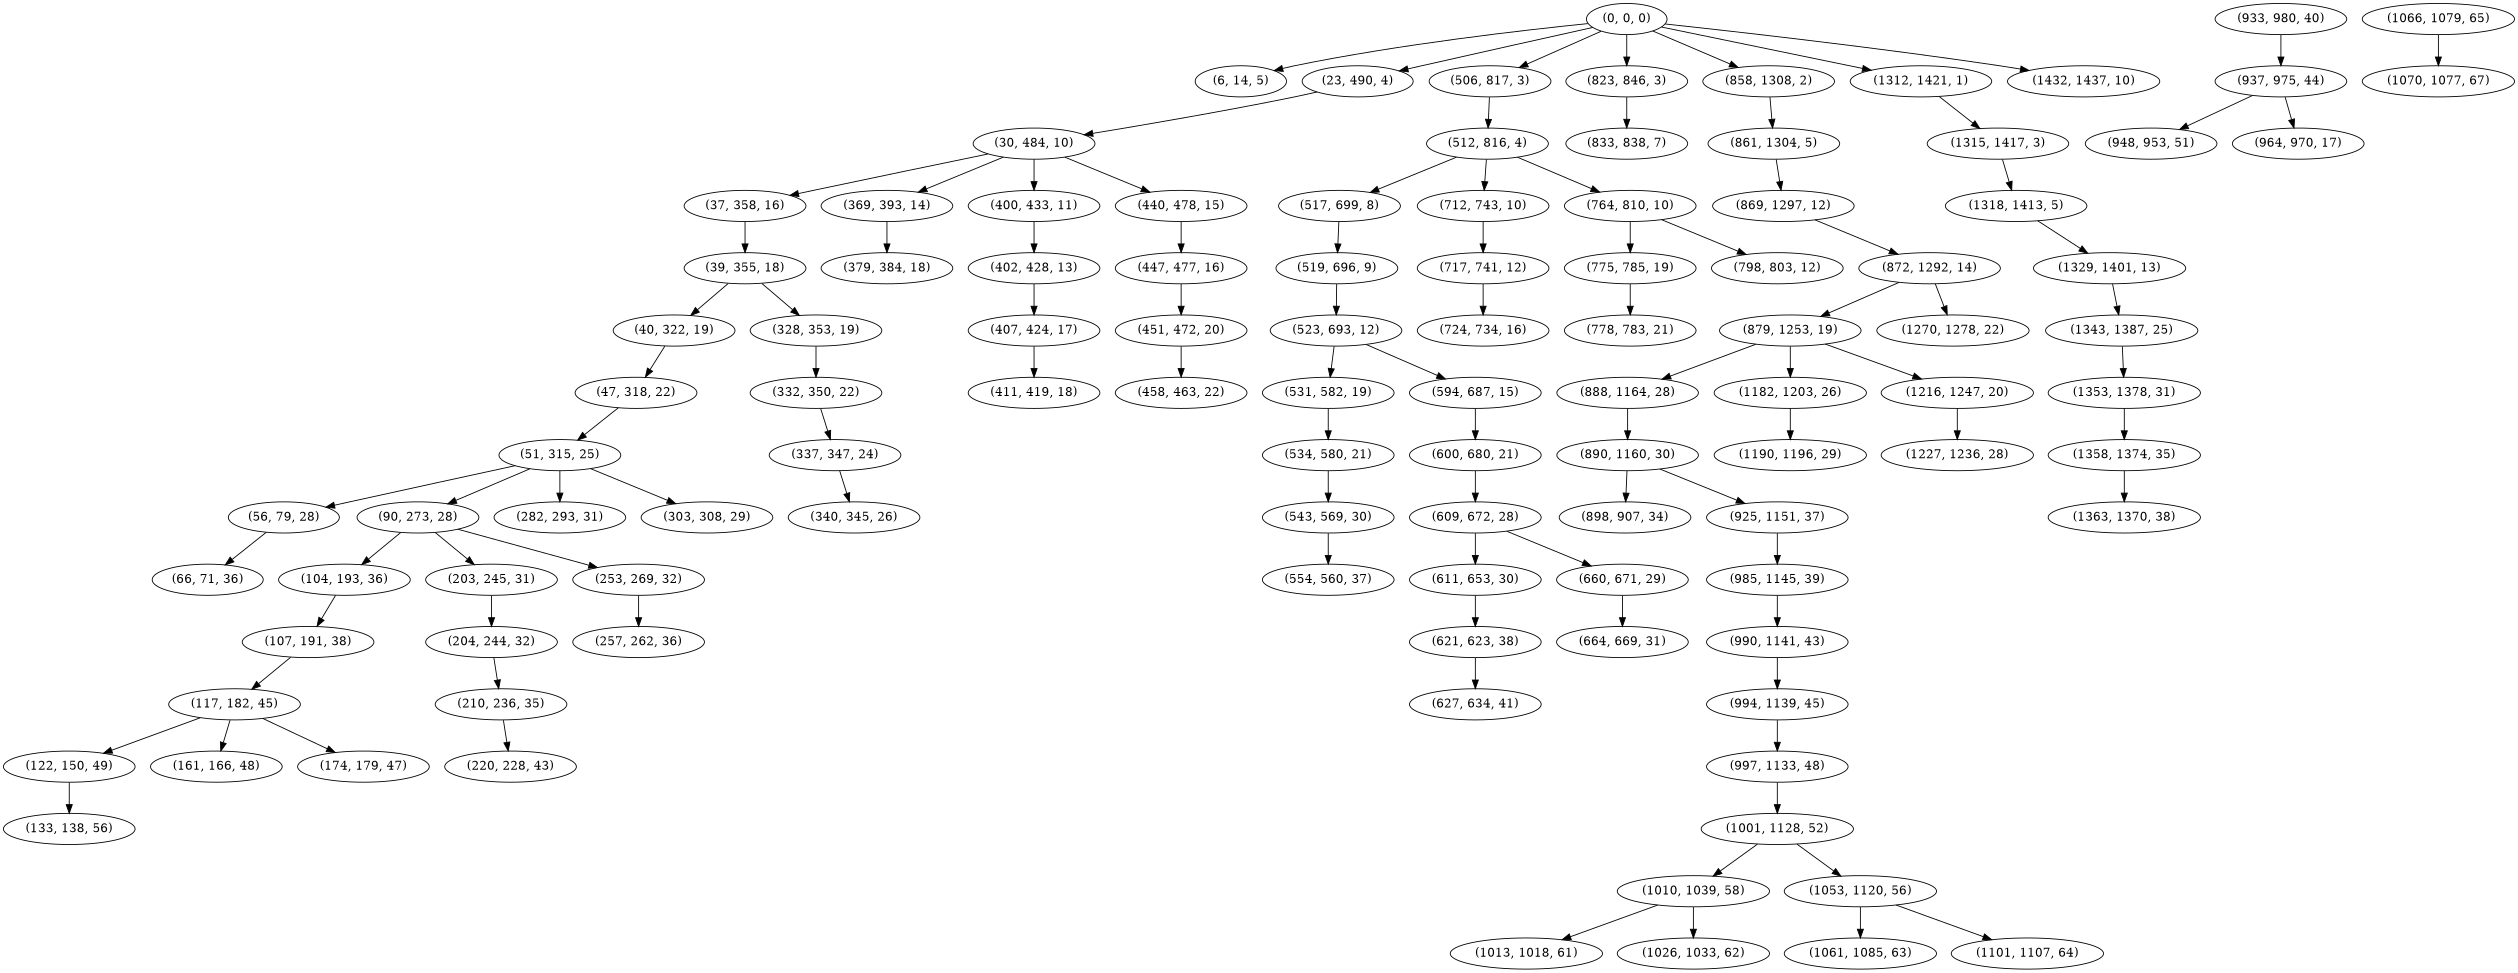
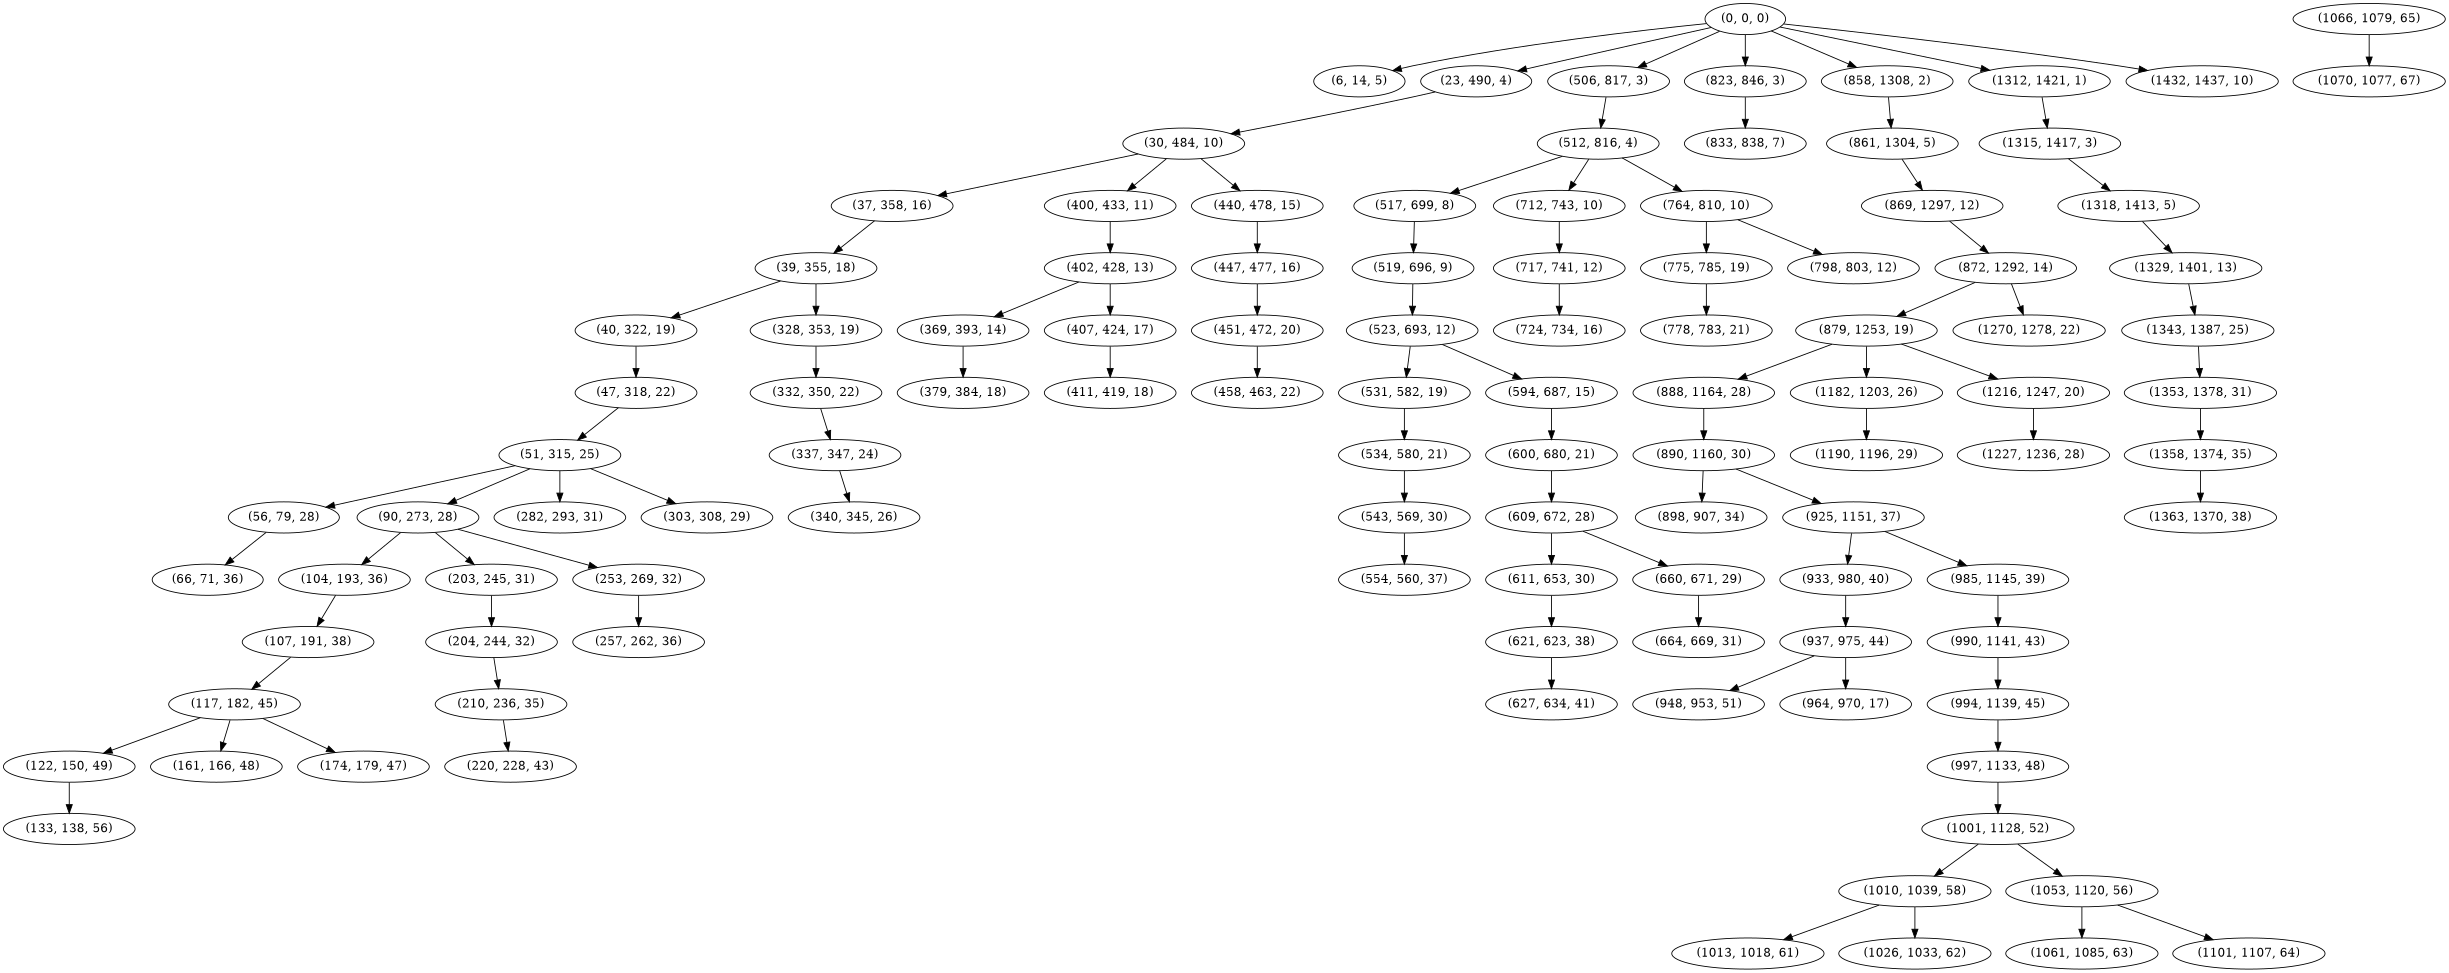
edge "(30, 484, 10)" -> "(369, 393, 14)": now "(402, 428, 13)" -> "(369, 393, 14)"
edge "(925, 1151, 37)" -> "(933, 980, 40)": added
